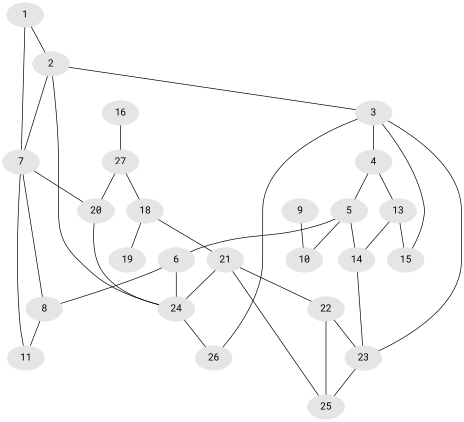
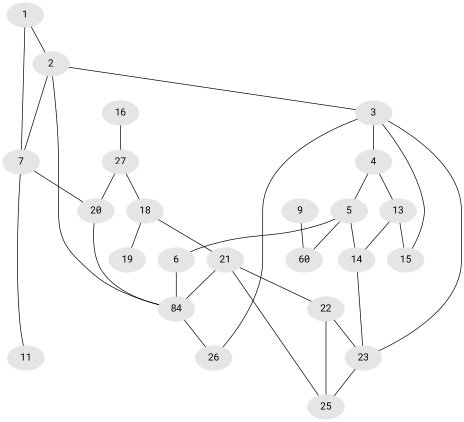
node "10": label "10" -> "60"
node "8": removed
node "24": label "24" -> "84"
